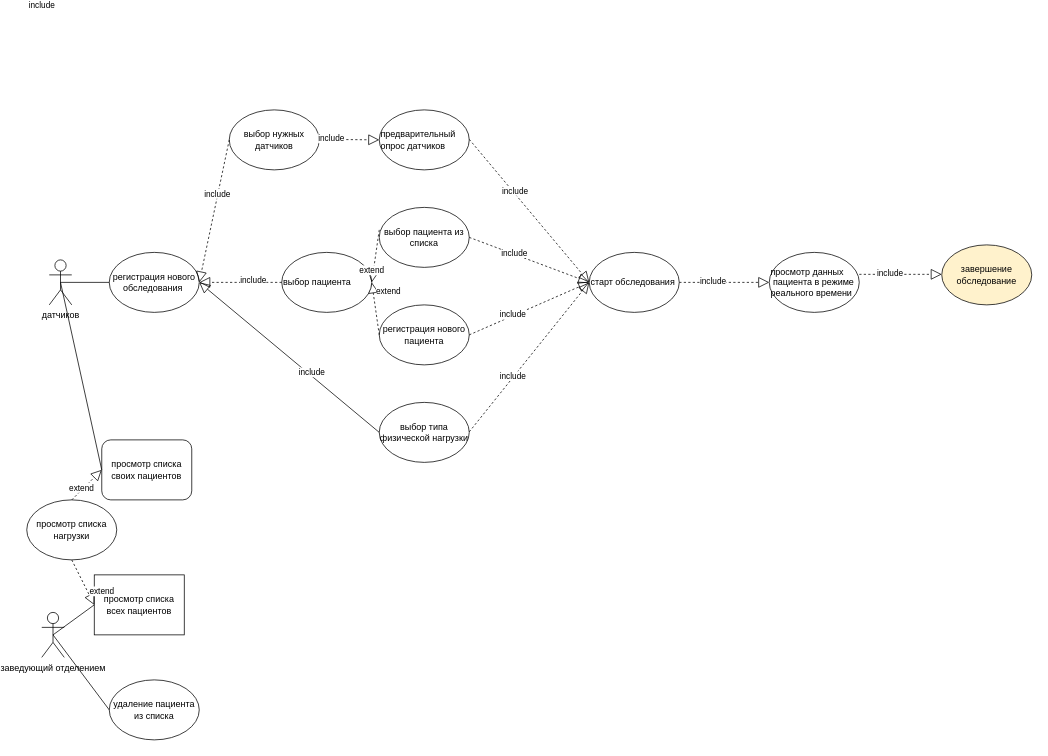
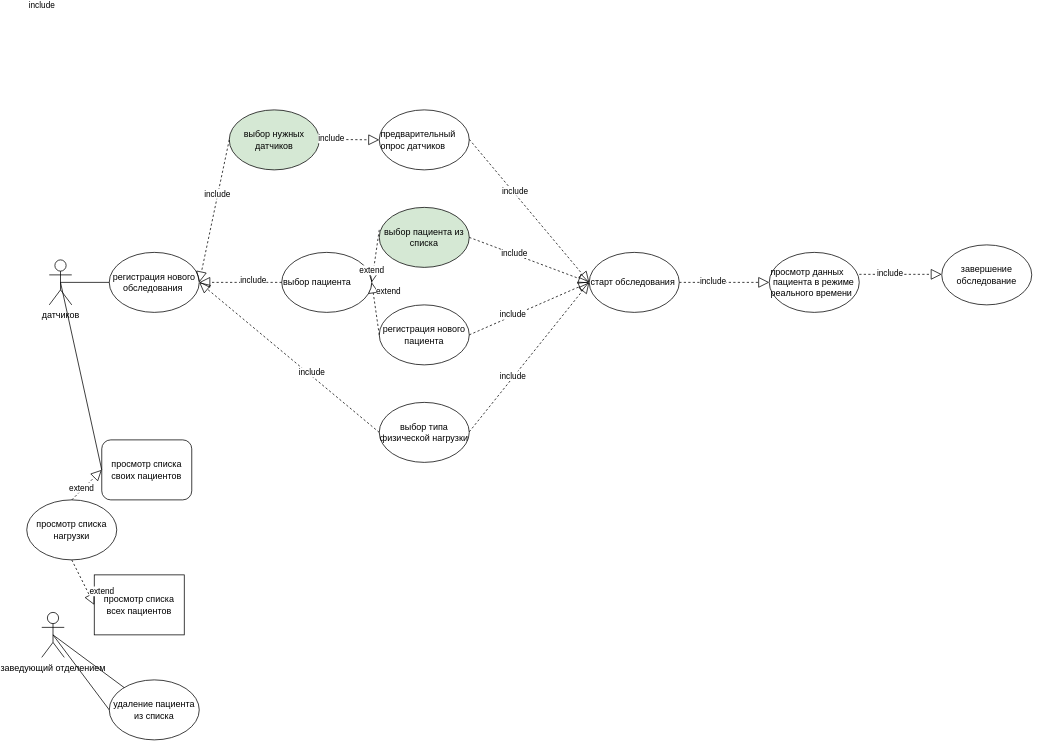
node "выбор нужных датчиков": fillcolor #ffffff -> #d5e8d4
node "выбор пациента из списка": fillcolor #ffffff -> #d5e8d4
node "завершение обследование": fillcolor #fff2cc -> #ffffff
edge "выбор типа физической нагрузки" -> "регистрация нового обследования": style solid -> dashed
edge "просмотр списка всех пациентов" -- "заведующий отделением": now "удаление пациента из списка" -- "заведующий отделением"
